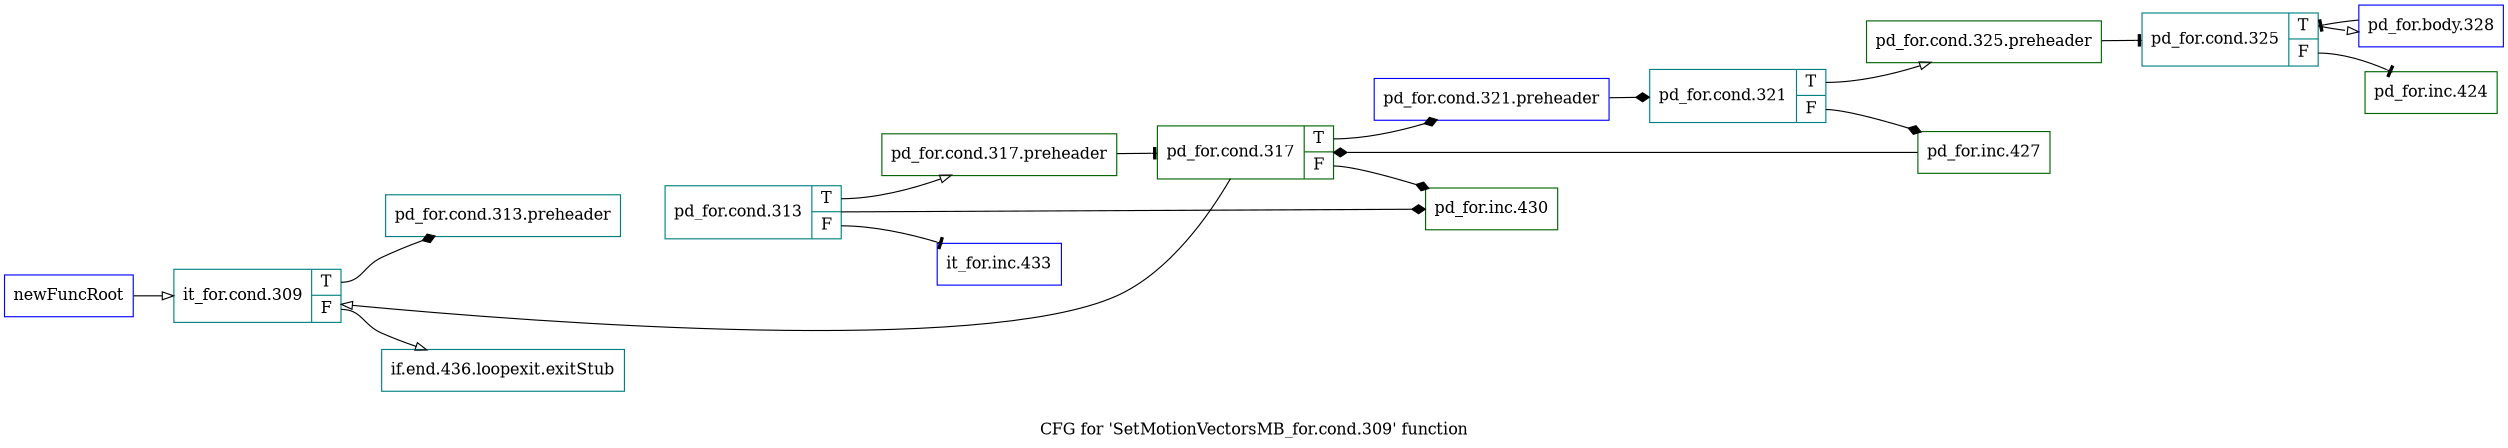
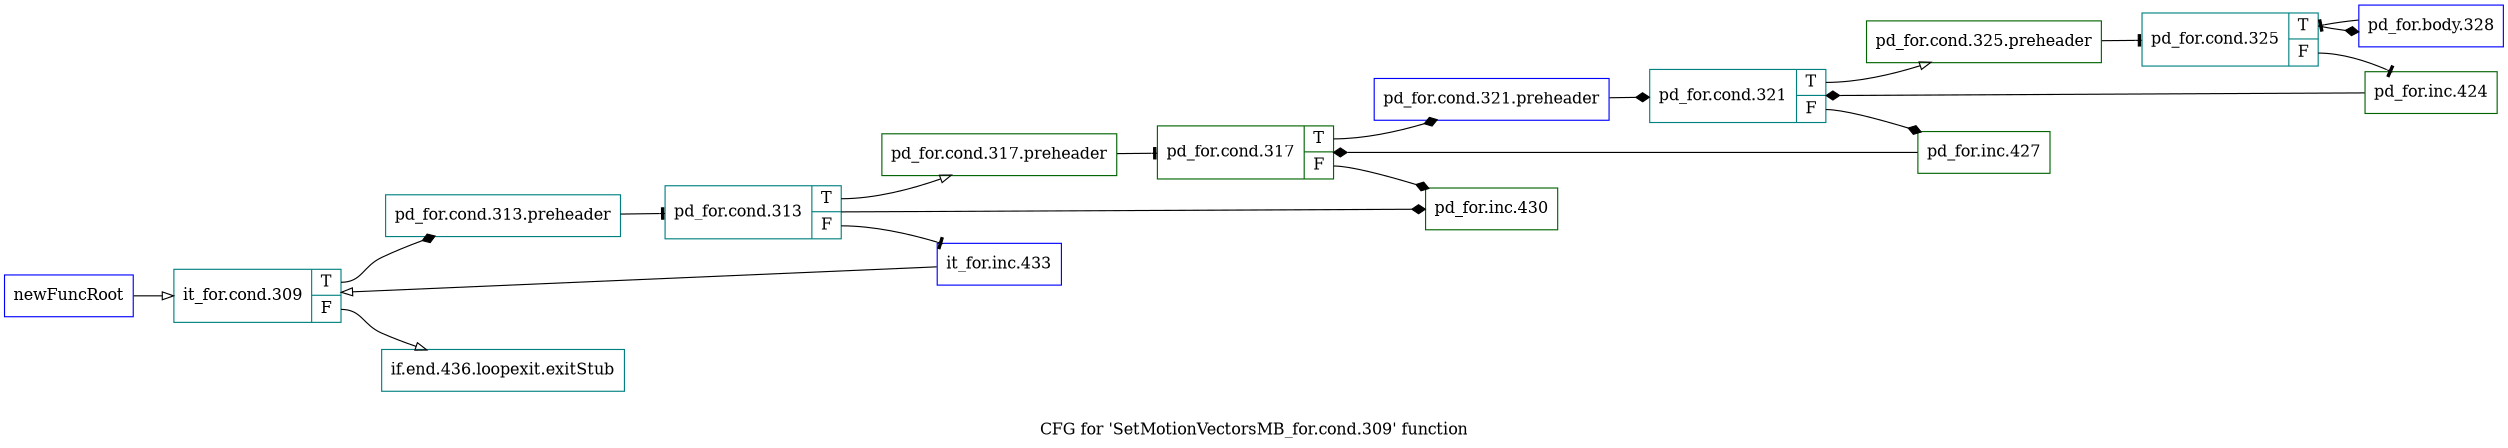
edge "pd_for.cond.325" -> "pd_for.body.328": arrowhead onormal -> diamond
edge "pd_for.inc.424" -> "pd_for.cond.321": added
edge "pd_for.cond.313.preheader" -> "pd_for.cond.313": added
edge "pd_for.cond.317" -> "it_for.cond.309": now "it_for.inc.433" -> "it_for.cond.309"
